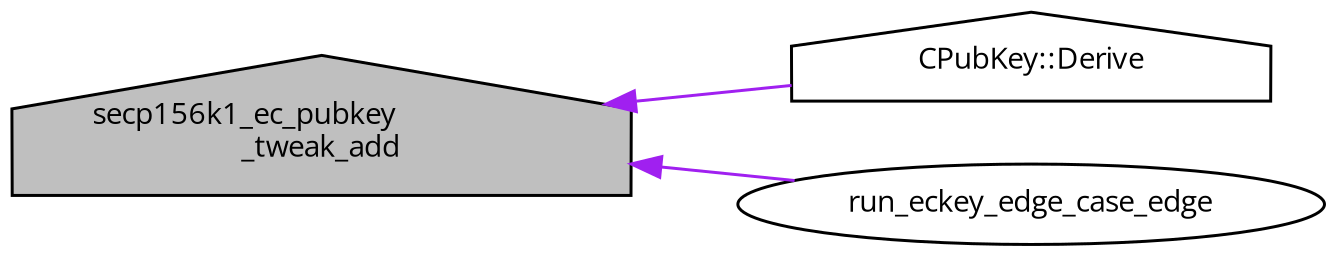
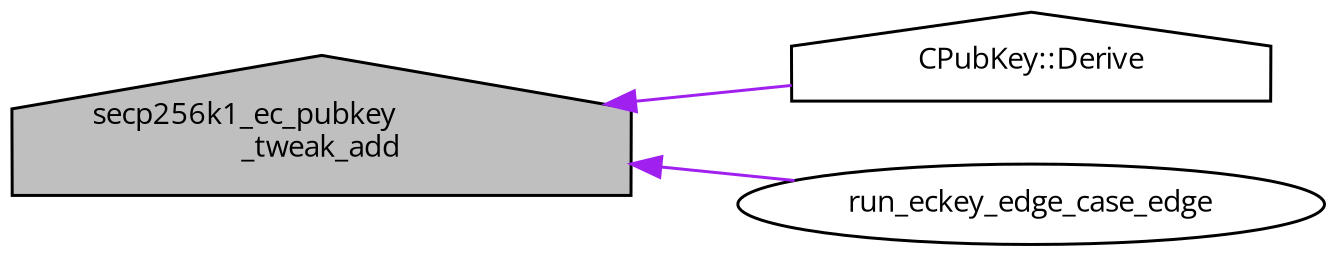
node "secp156k1_ec_pubkey _tweak_add": label "secp156k1_ec_pubkey _tweak_add" -> "secp256k1_ec_pubkey _tweak_add"
